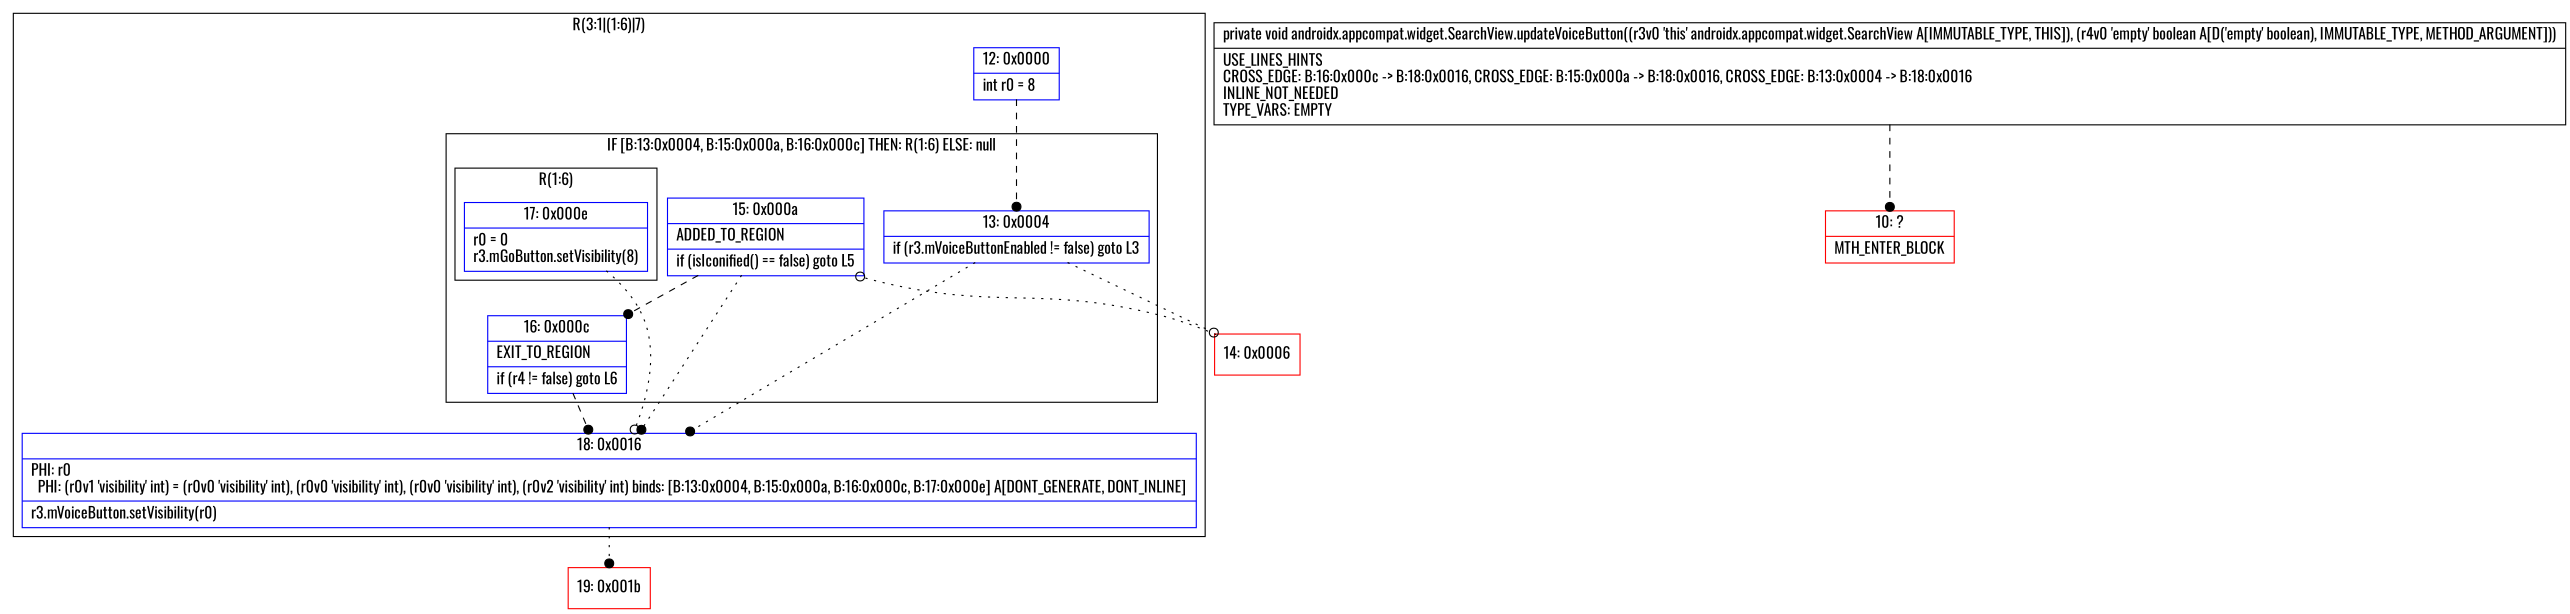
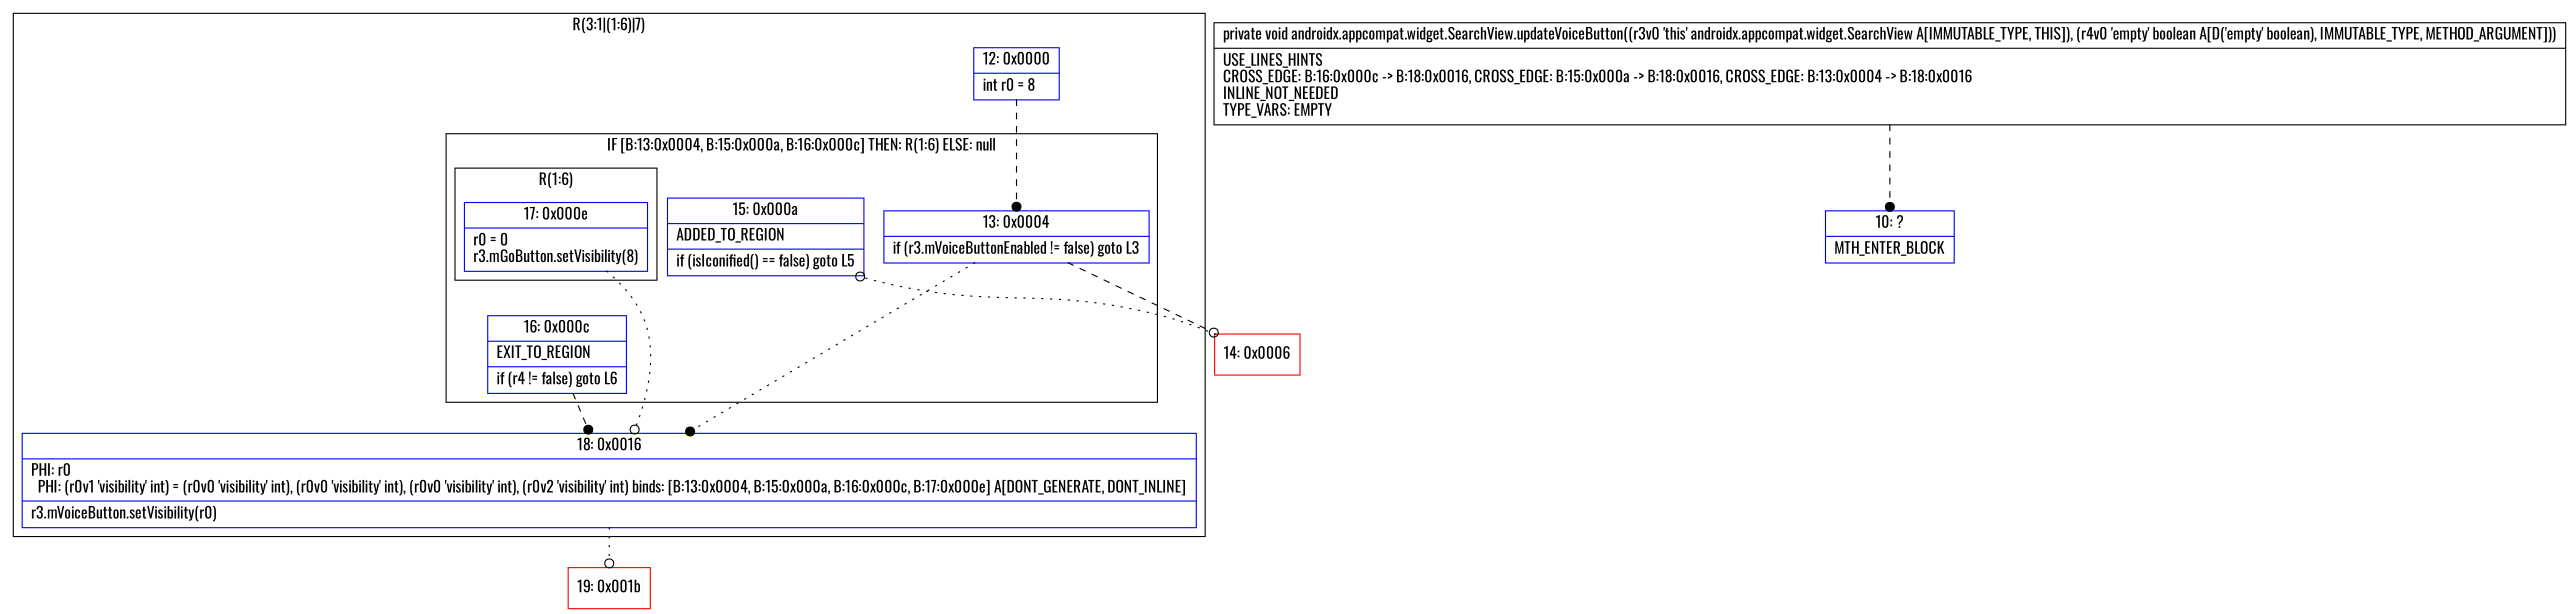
node "10: ?": color red -> blue
edge "15: 0x000a" -> "16: 0x000c": removed
edge "13: 0x0004" -> "14: 0x0006": style dotted -> dashed
edge "15: 0x000a" -> "18: 0x0016": removed
edge "18: 0x0016" -> "19: 0x001b": arrowhead dot -> odot
